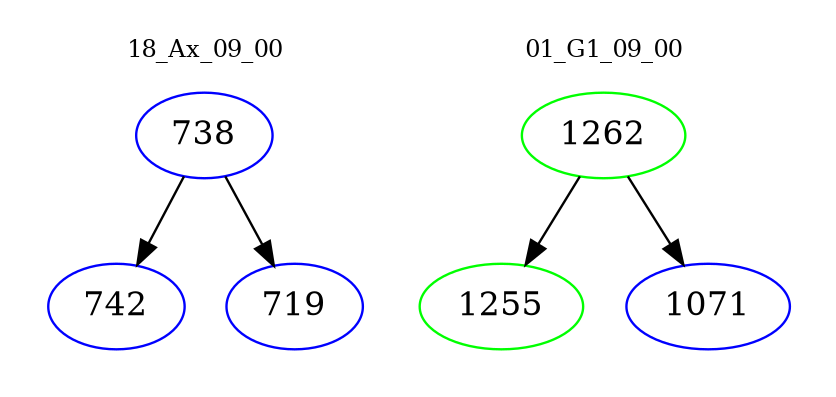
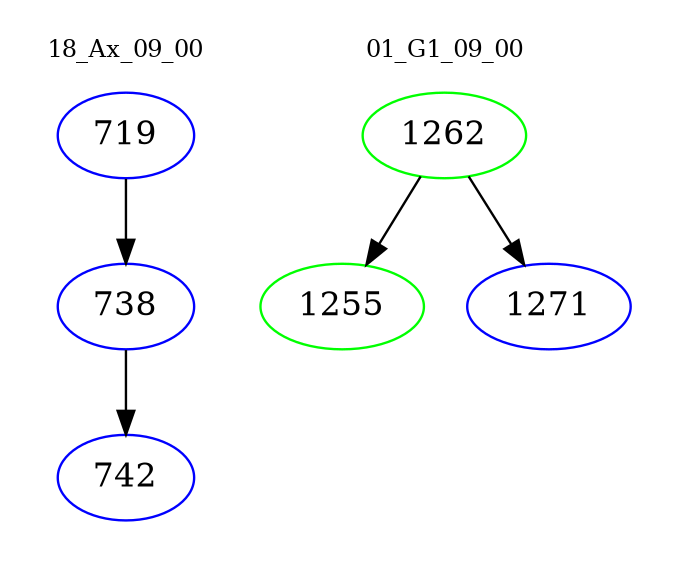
edge "738" -> "719": reversed
node "1071": label "1071" -> "1271"
